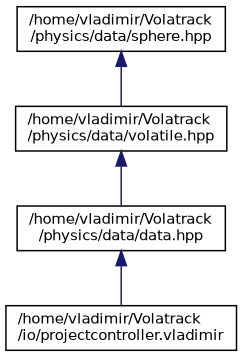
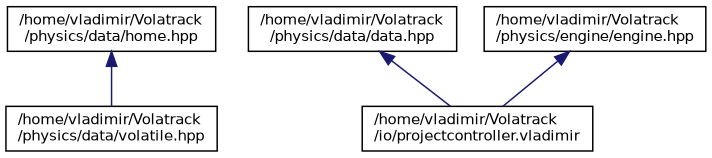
node "/home/vladimir/Volatrack /physics/data/sphere.hpp": label "/home/vladimir/Volatrack /physics/data/sphere.hpp" -> "/home/vladimir/Volatrack /physics/data/home.hpp"
node "/home/vladimir/Volatrack /physics/engine/engine.hpp": added
edge "/home/vladimir/Volatrack /physics/data/data.hpp" -> "/home/vladimir/Volatrack /physics/data/volatile.hpp": removed
